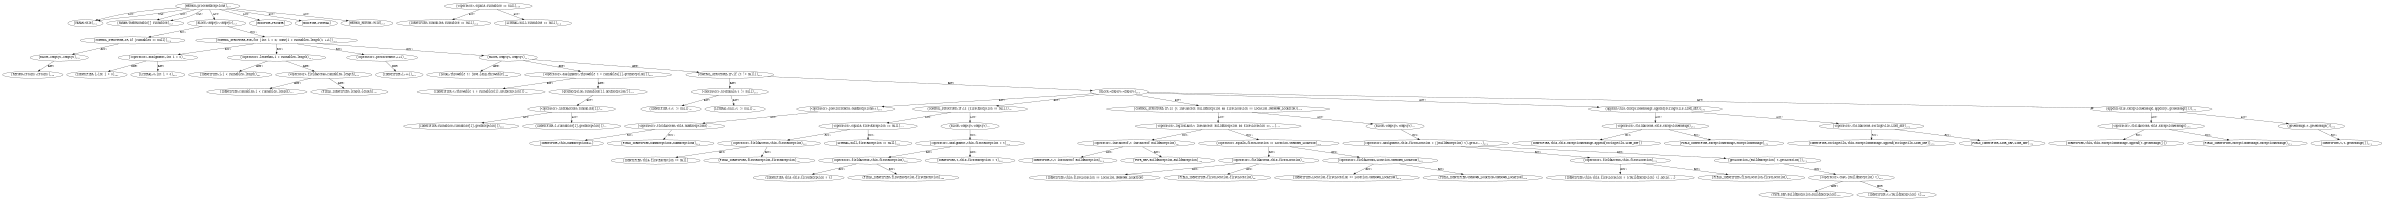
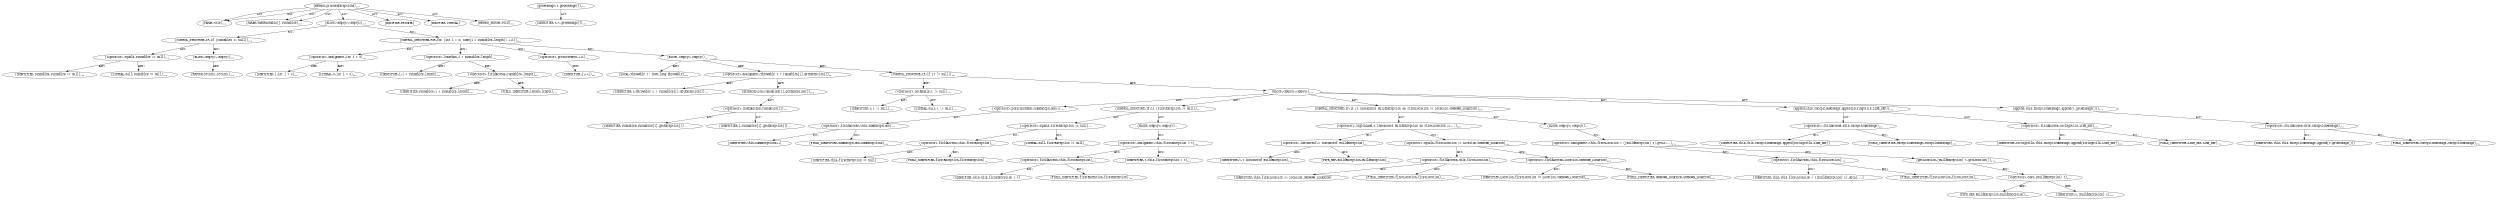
edge "(CONTROL_STRUCTURE,IF,if (runnables == null))" -> "(<operator>.equals,runnables == null)": added, label "AST:"
edge "(append,this.exceptionMessage.append(t.getMessage()))" -> "(getMessage,t.getMessage())": removed, label "AST:"
